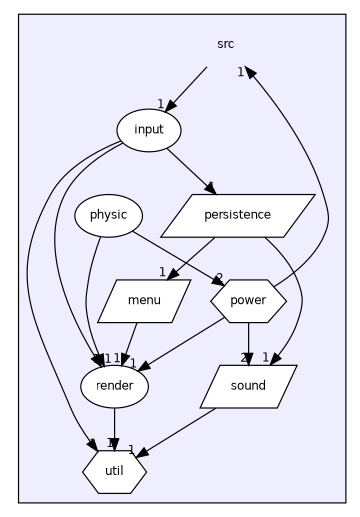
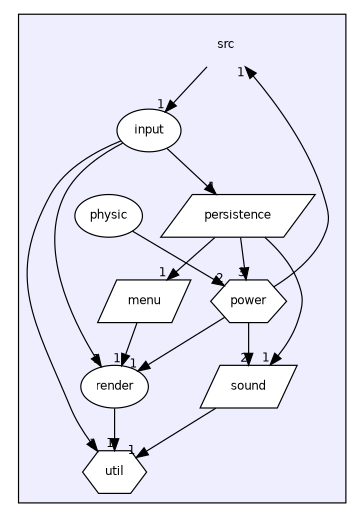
edge "persistence" -> "power": added
edge "physic" -> "render": removed
